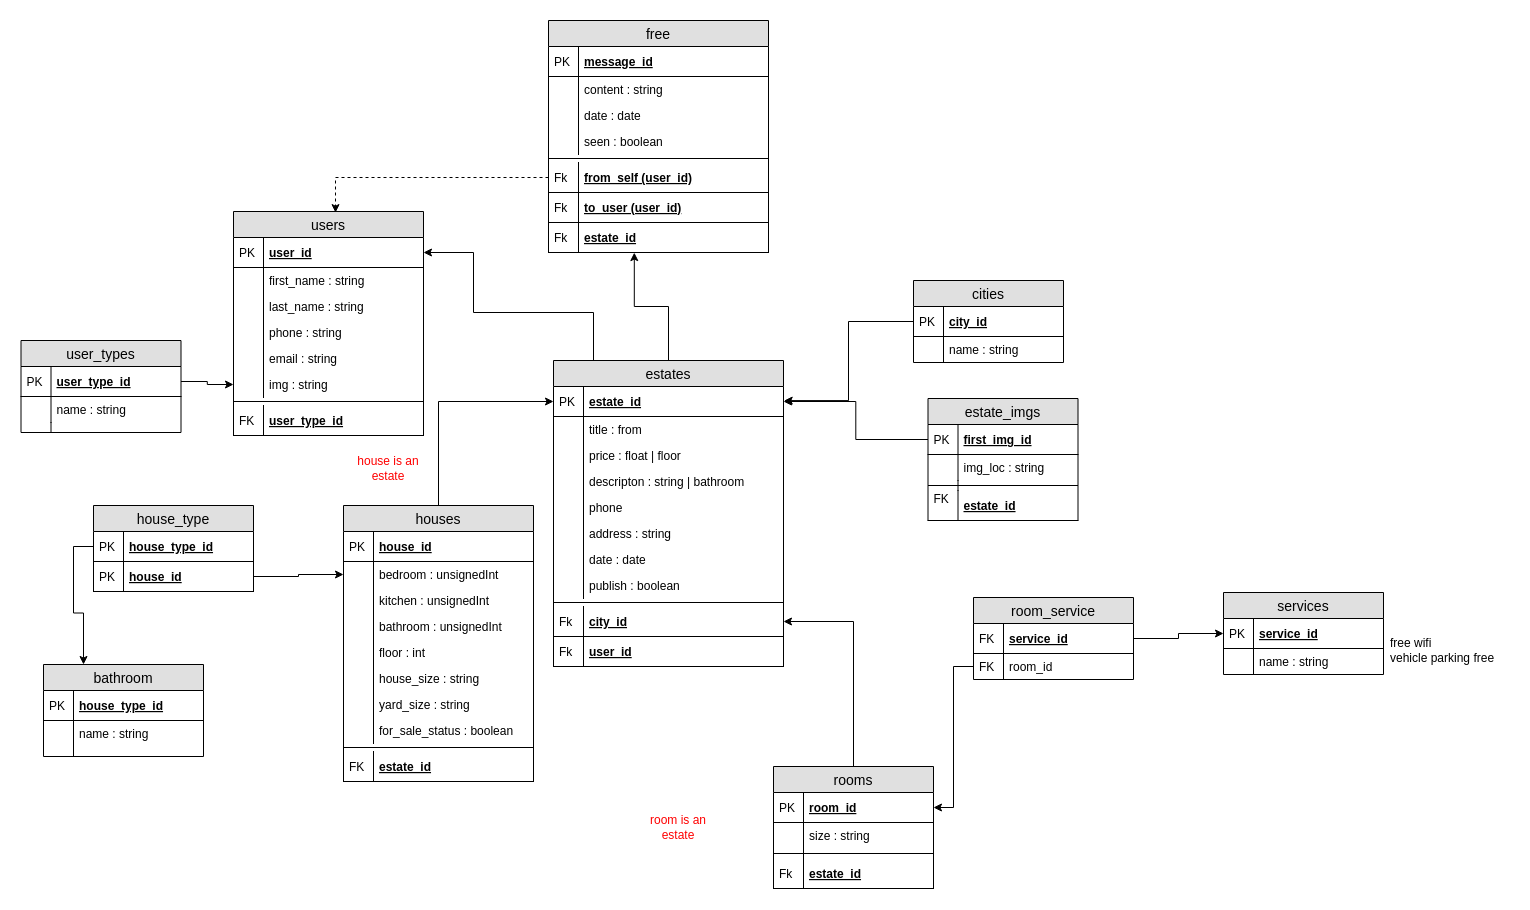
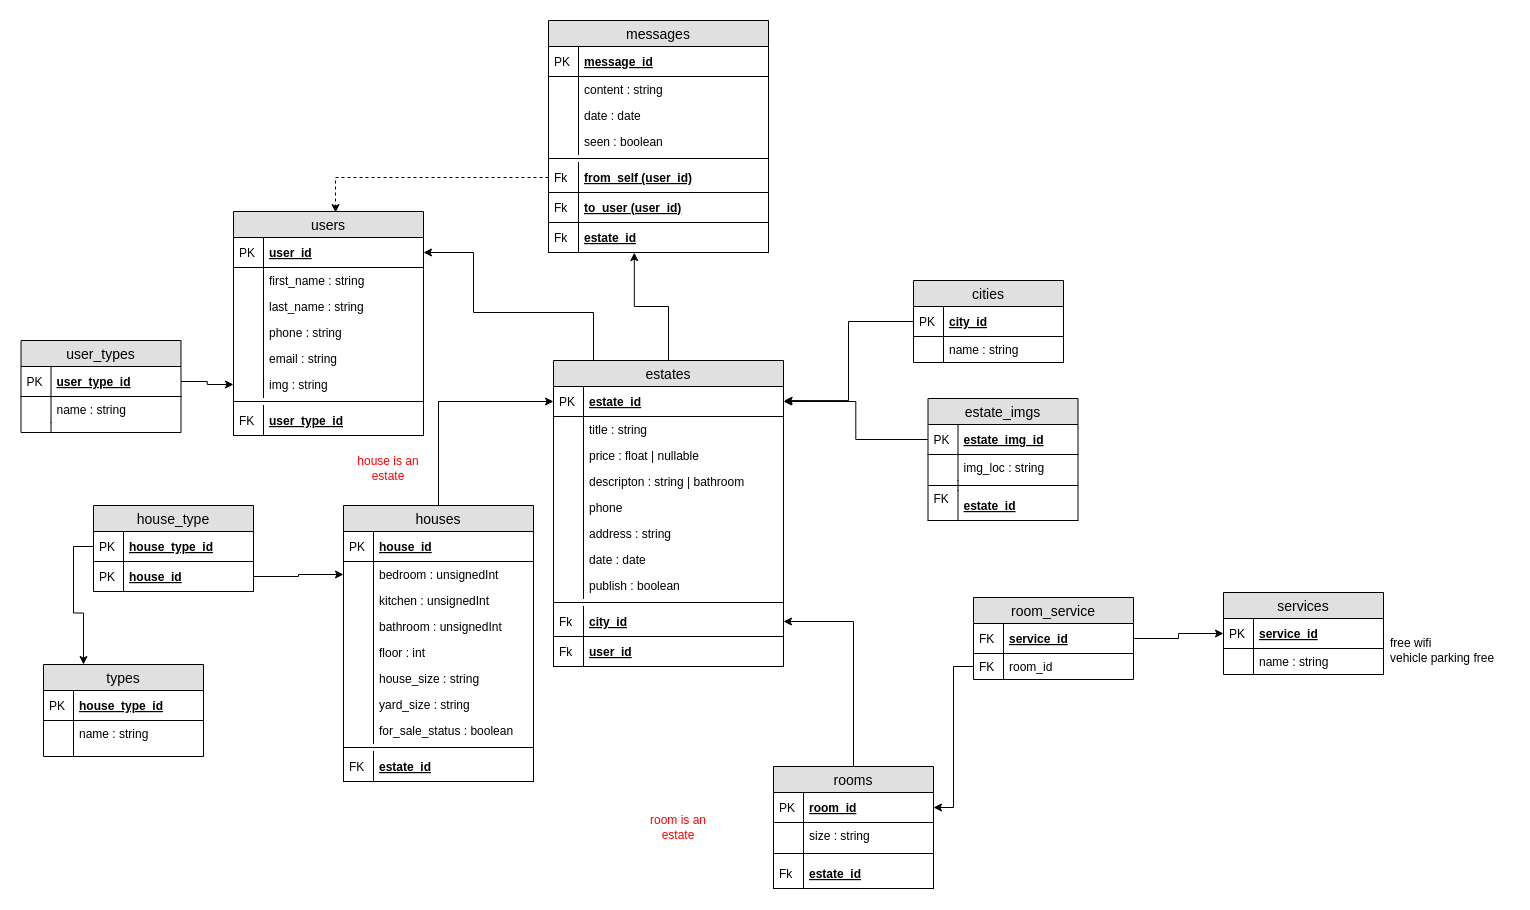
node "free": label "free" -> "messages"
node "title : from": label "title : from" -> "title : string"
node "first_img_id": label "first_img_id" -> "estate_img_id"
node "price : float | floor": label "price : float | floor" -> "price : float | nullable"
node "bathroom": label "bathroom" -> "types"
